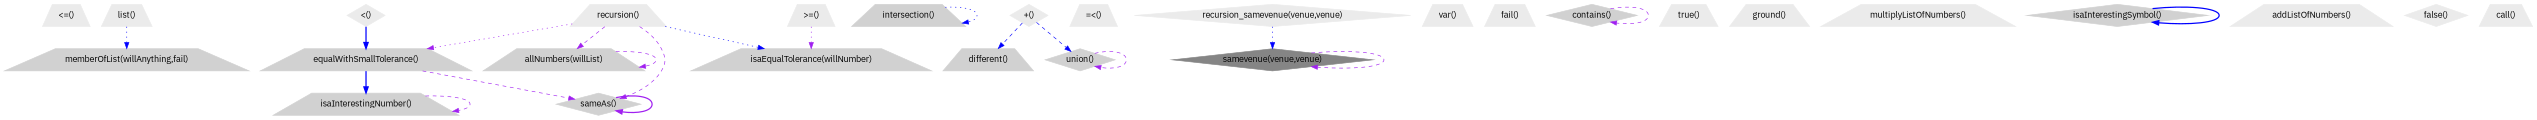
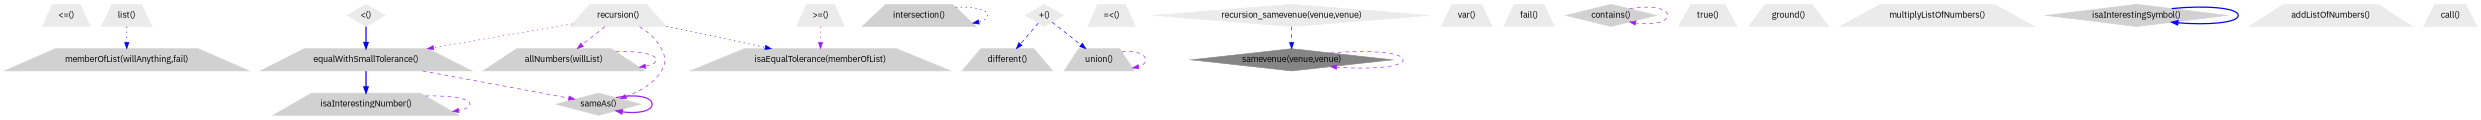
node "false()": removed
edge "recursion_samevenue(venue,venue)" -> "samevenue(venue,venue)": style dotted -> dashed
node "isaEqualTolerance(willNumber)": label "isaEqualTolerance(willNumber)" -> "isaEqualTolerance(memberOfList)"
node "union()": shape diamond -> trapezium
